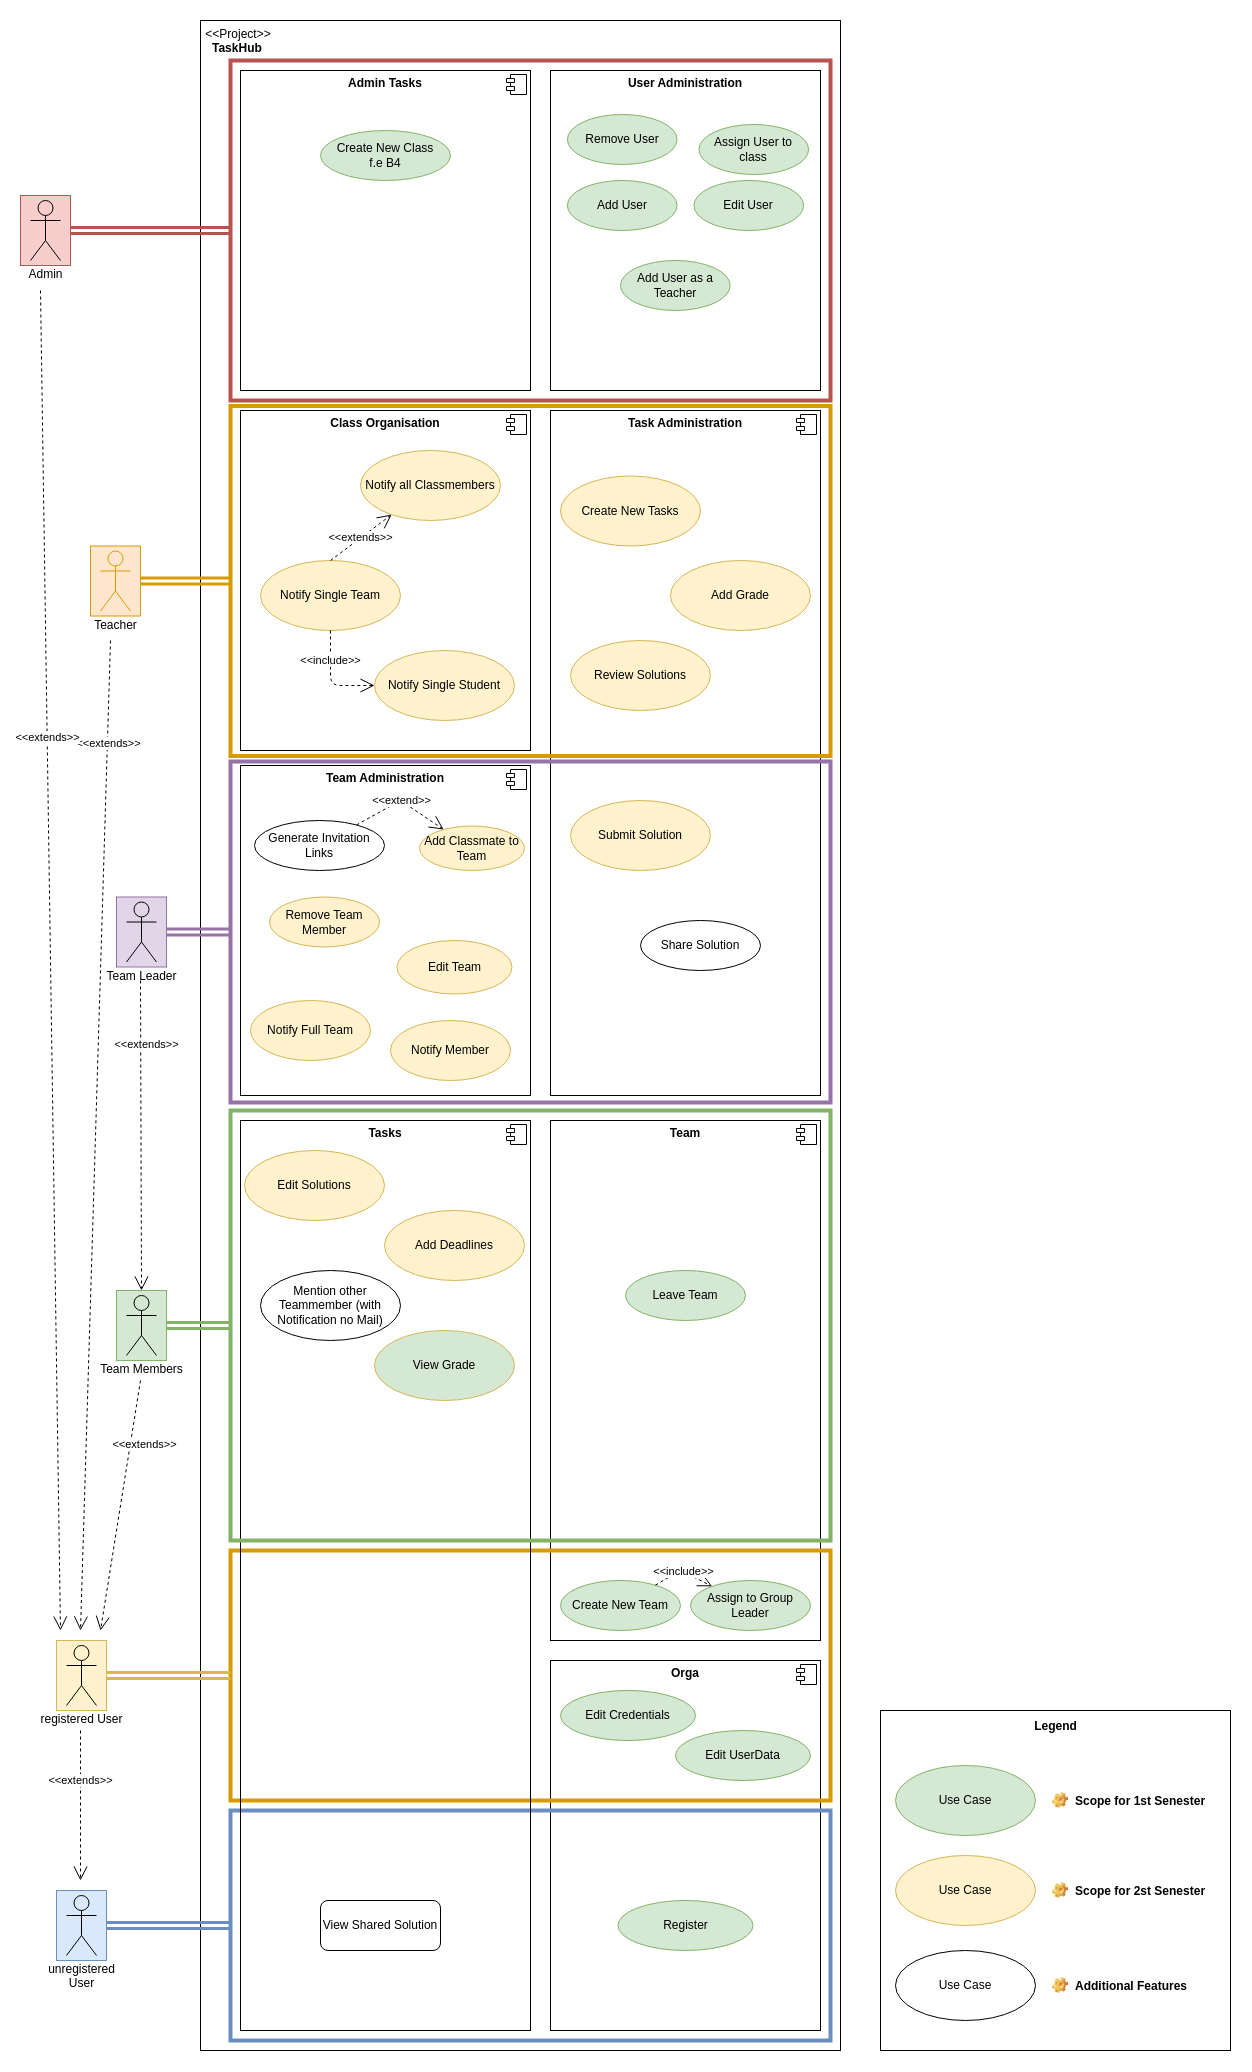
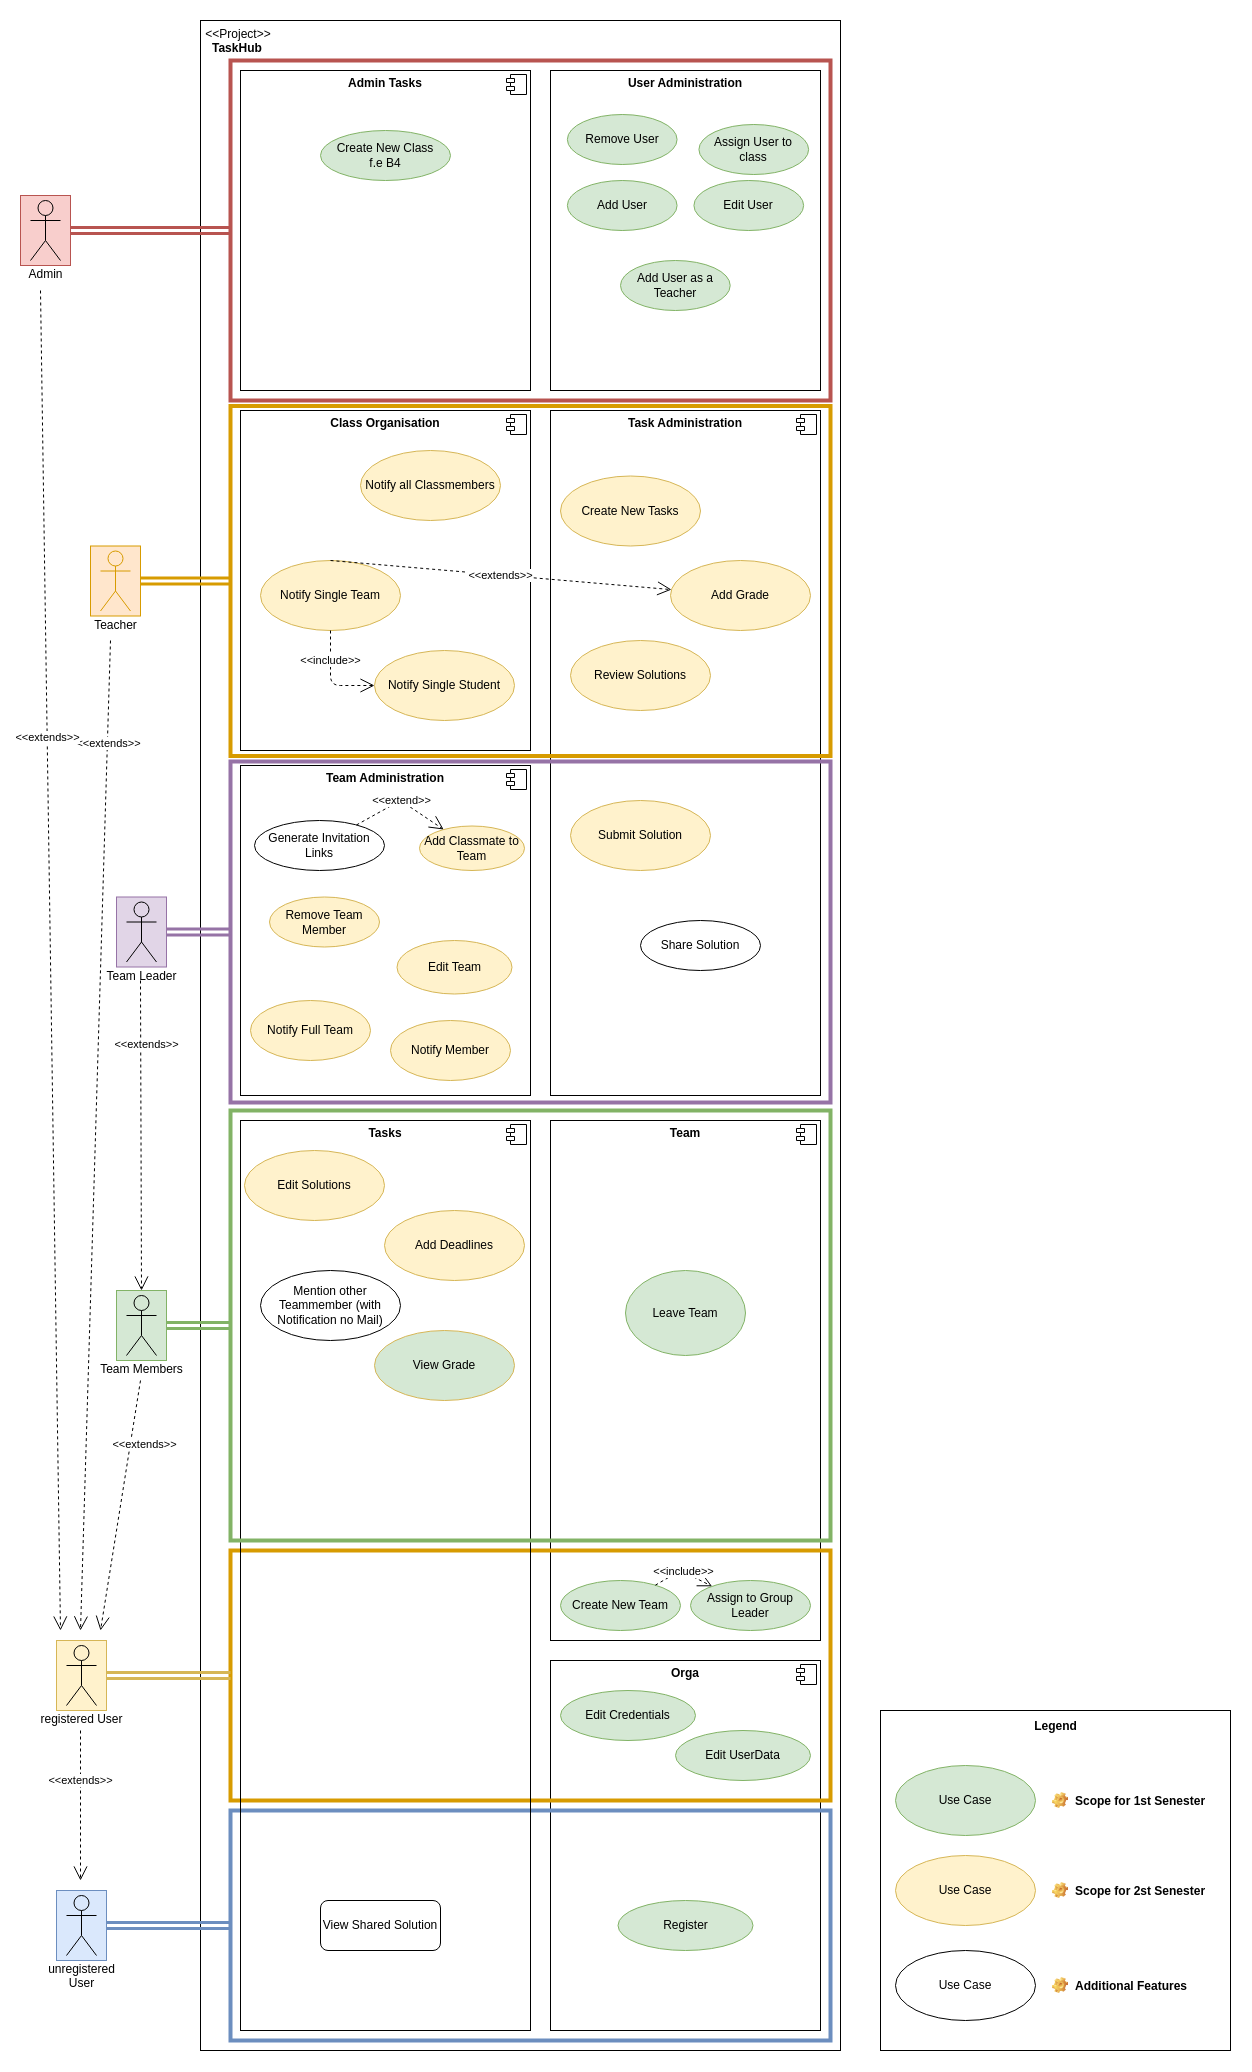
edge "Notify Single Team" -> "Notify all Classmembers": now "Notify Single Team" -> "Add Grade"
node "Leave Team": size 120x50 -> 120x85
